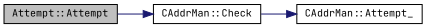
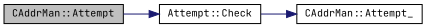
node "Attempt::Attempt": label "Attempt::Attempt" -> "CAddrMan::Attempt"
node "CAddrMan::Check": label "CAddrMan::Check" -> "Attempt::Check"
